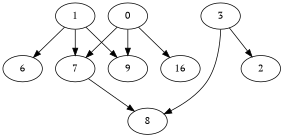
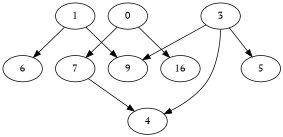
edge "1" -> "7": removed
edge "0" -> "9": now "3" -> "9"
node "2": label "2" -> "5"
node "8": label "8" -> "4"
